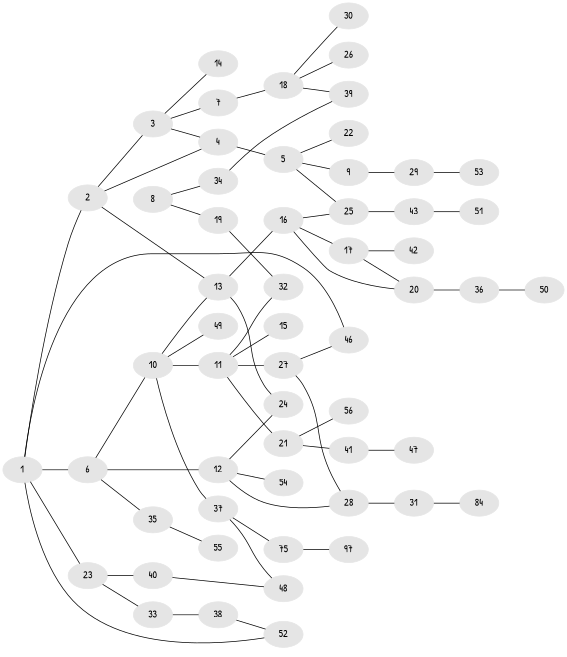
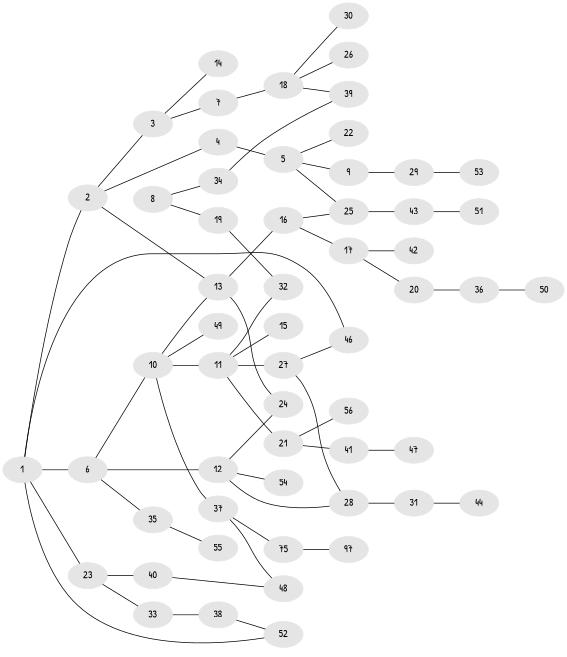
edge "3" -- "4": removed
edge "16" -- "20": removed
node "84": label "84" -> "44"
